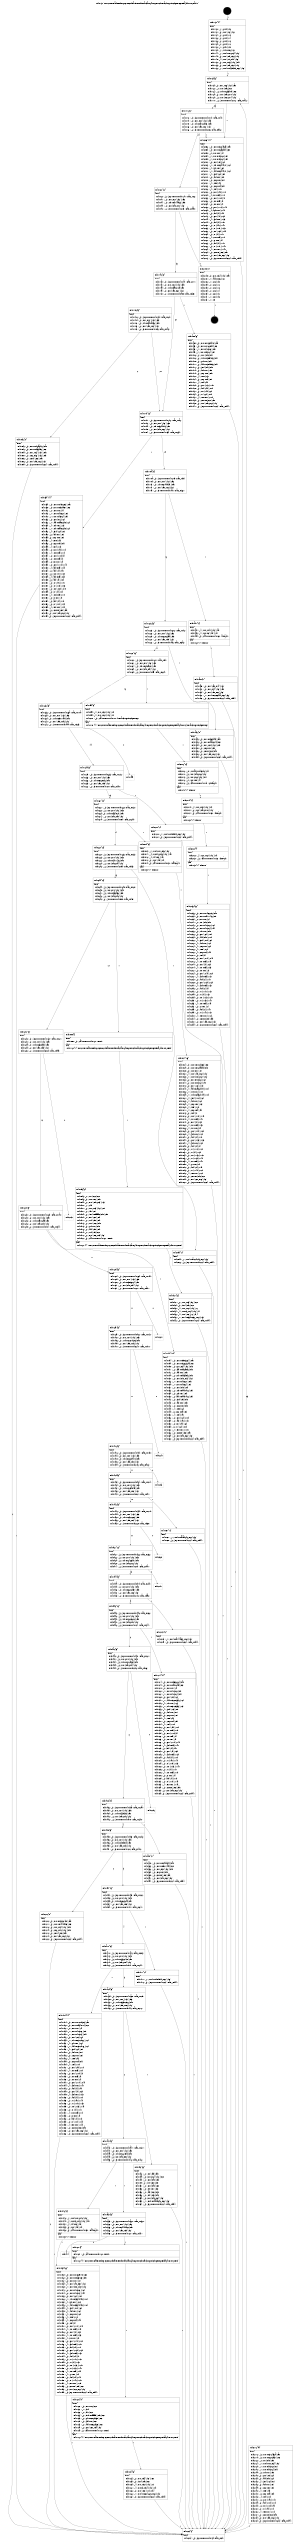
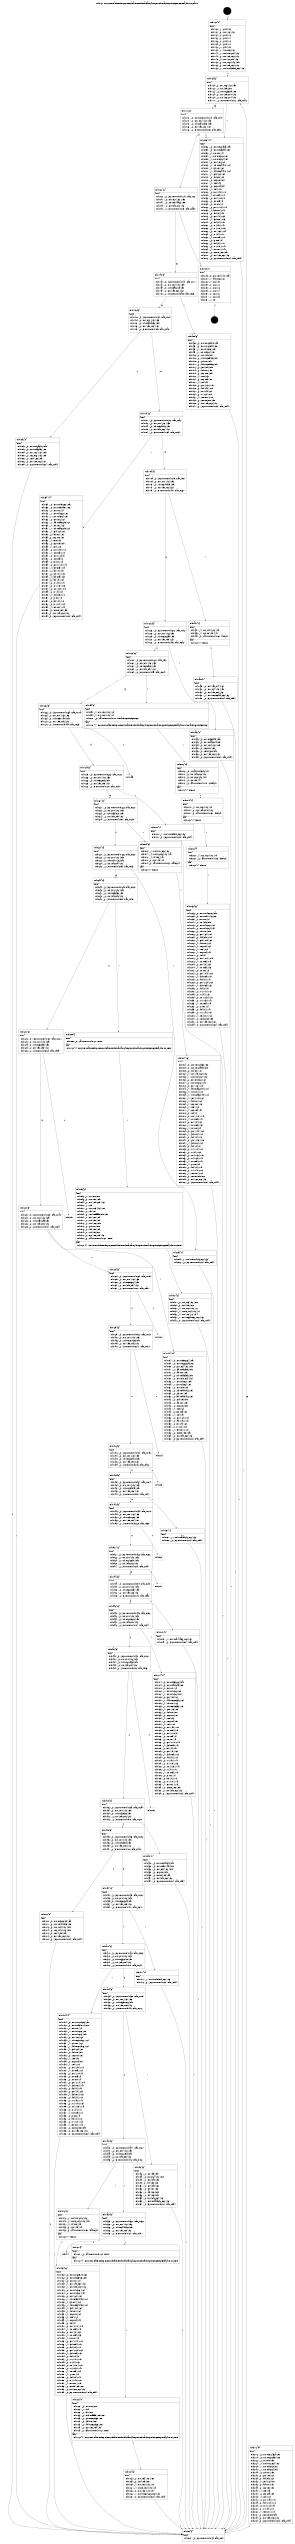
edge "0x4017a2 [22]" -> "0x4017d1 [25]": now "0x4017a2 [22]" -> "0x4017b8 [25]"
